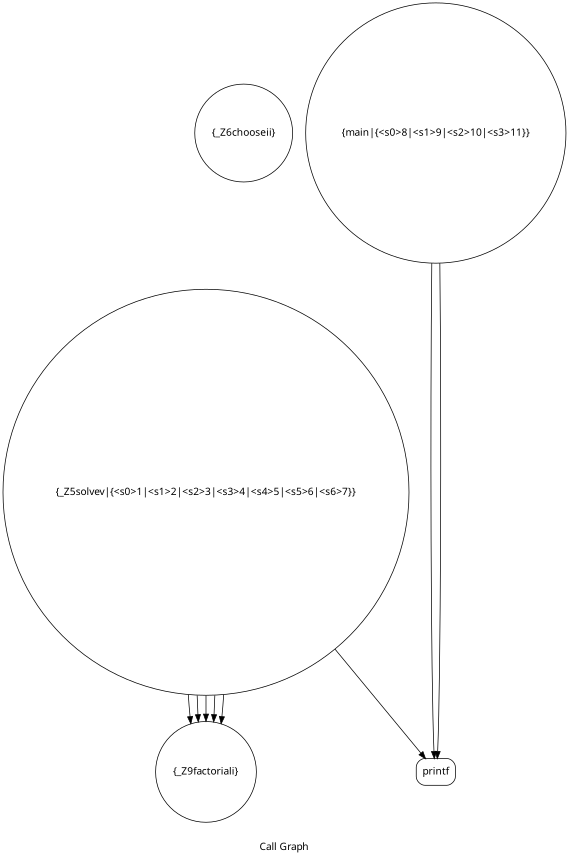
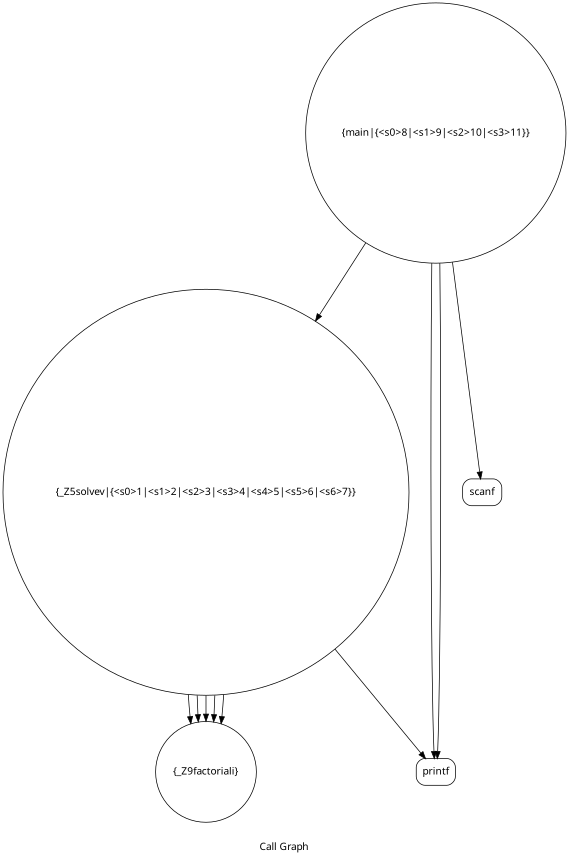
node "{_Z6chooseii}": removed
edge "{main|{<s0>8|<s1>9|<s2>10|<s3>11}}" -> "{_Z5solvev|{<s0>1|<s1>2|<s2>3|<s3>4|<s4>5|<s5>6|<s6>7}}": added
node "scanf": added
